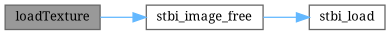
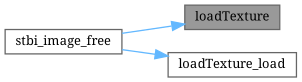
edge "loadTexture" -> "stbi_image_free": reversed
node "stbi_load": label "stbi_load" -> "loadTexture_load"
